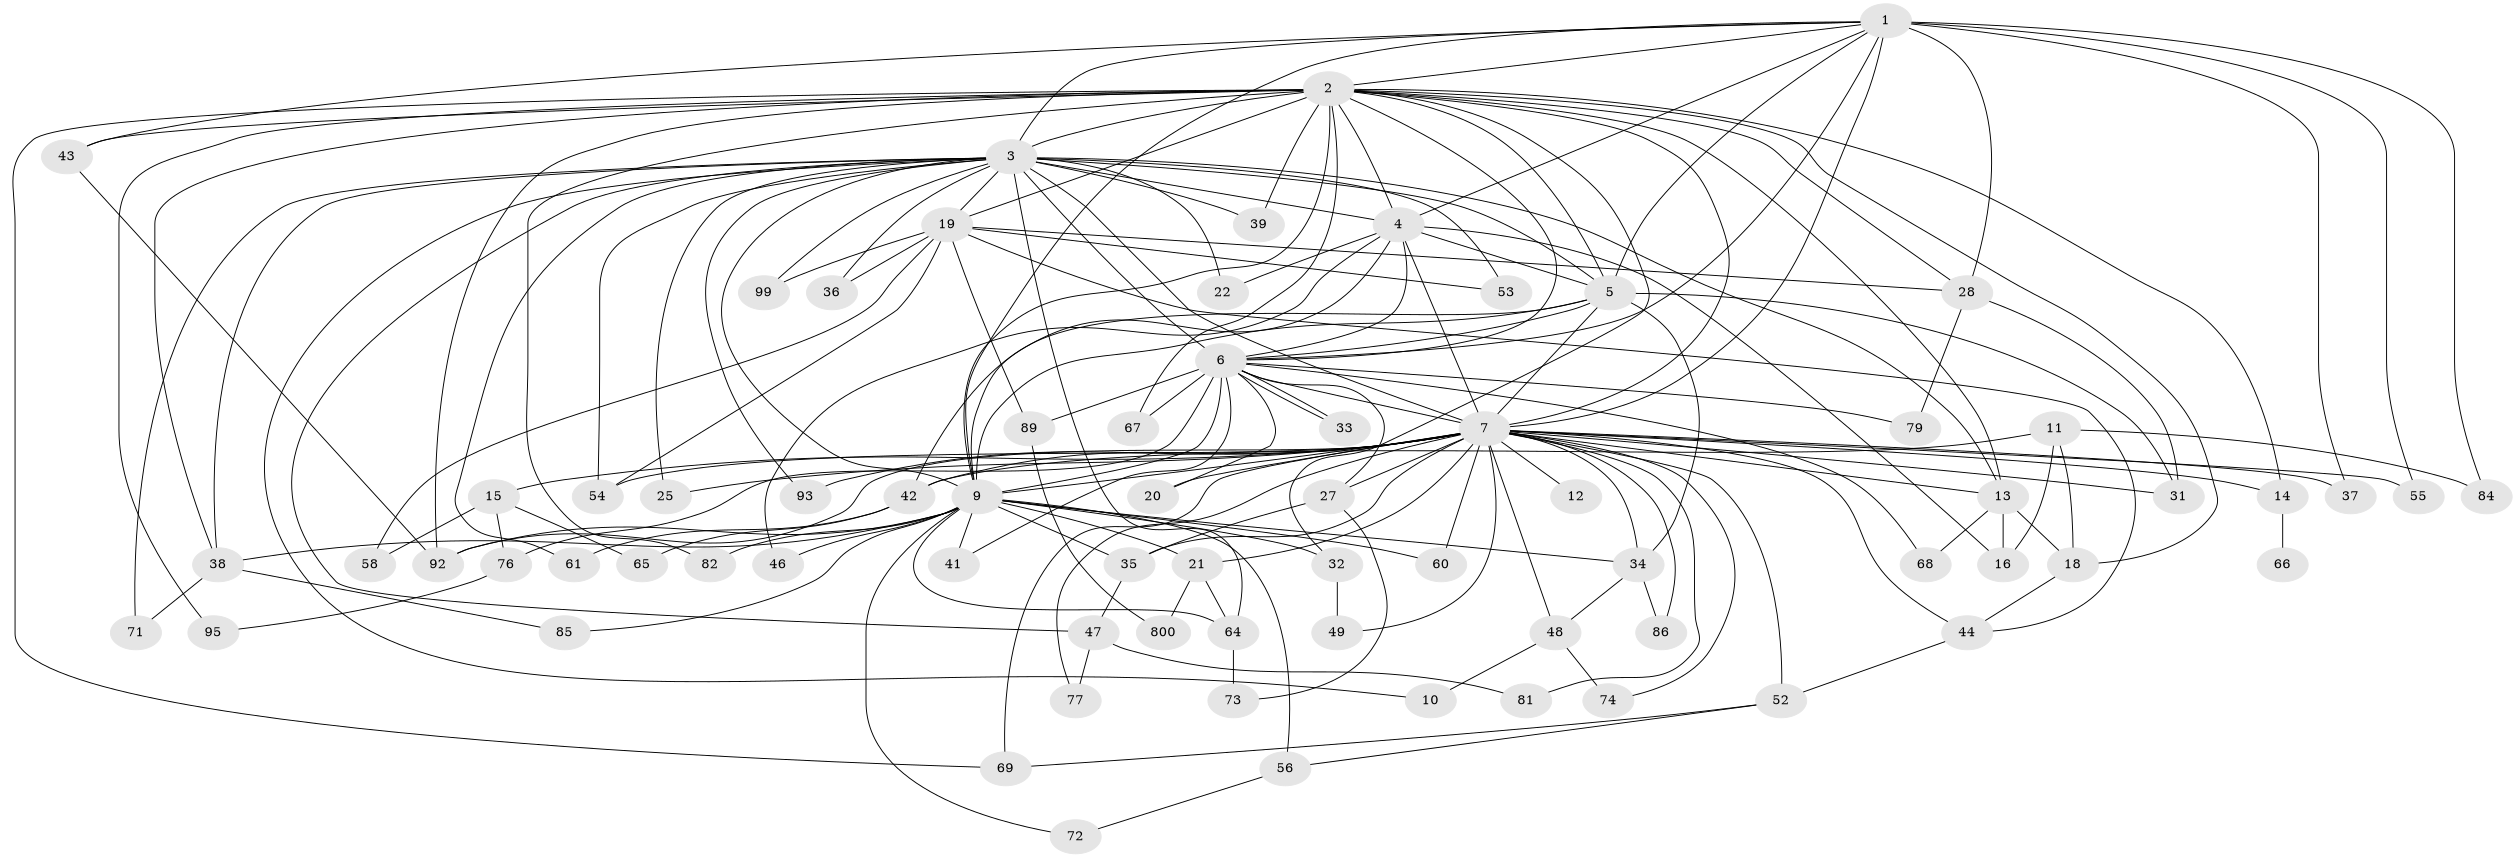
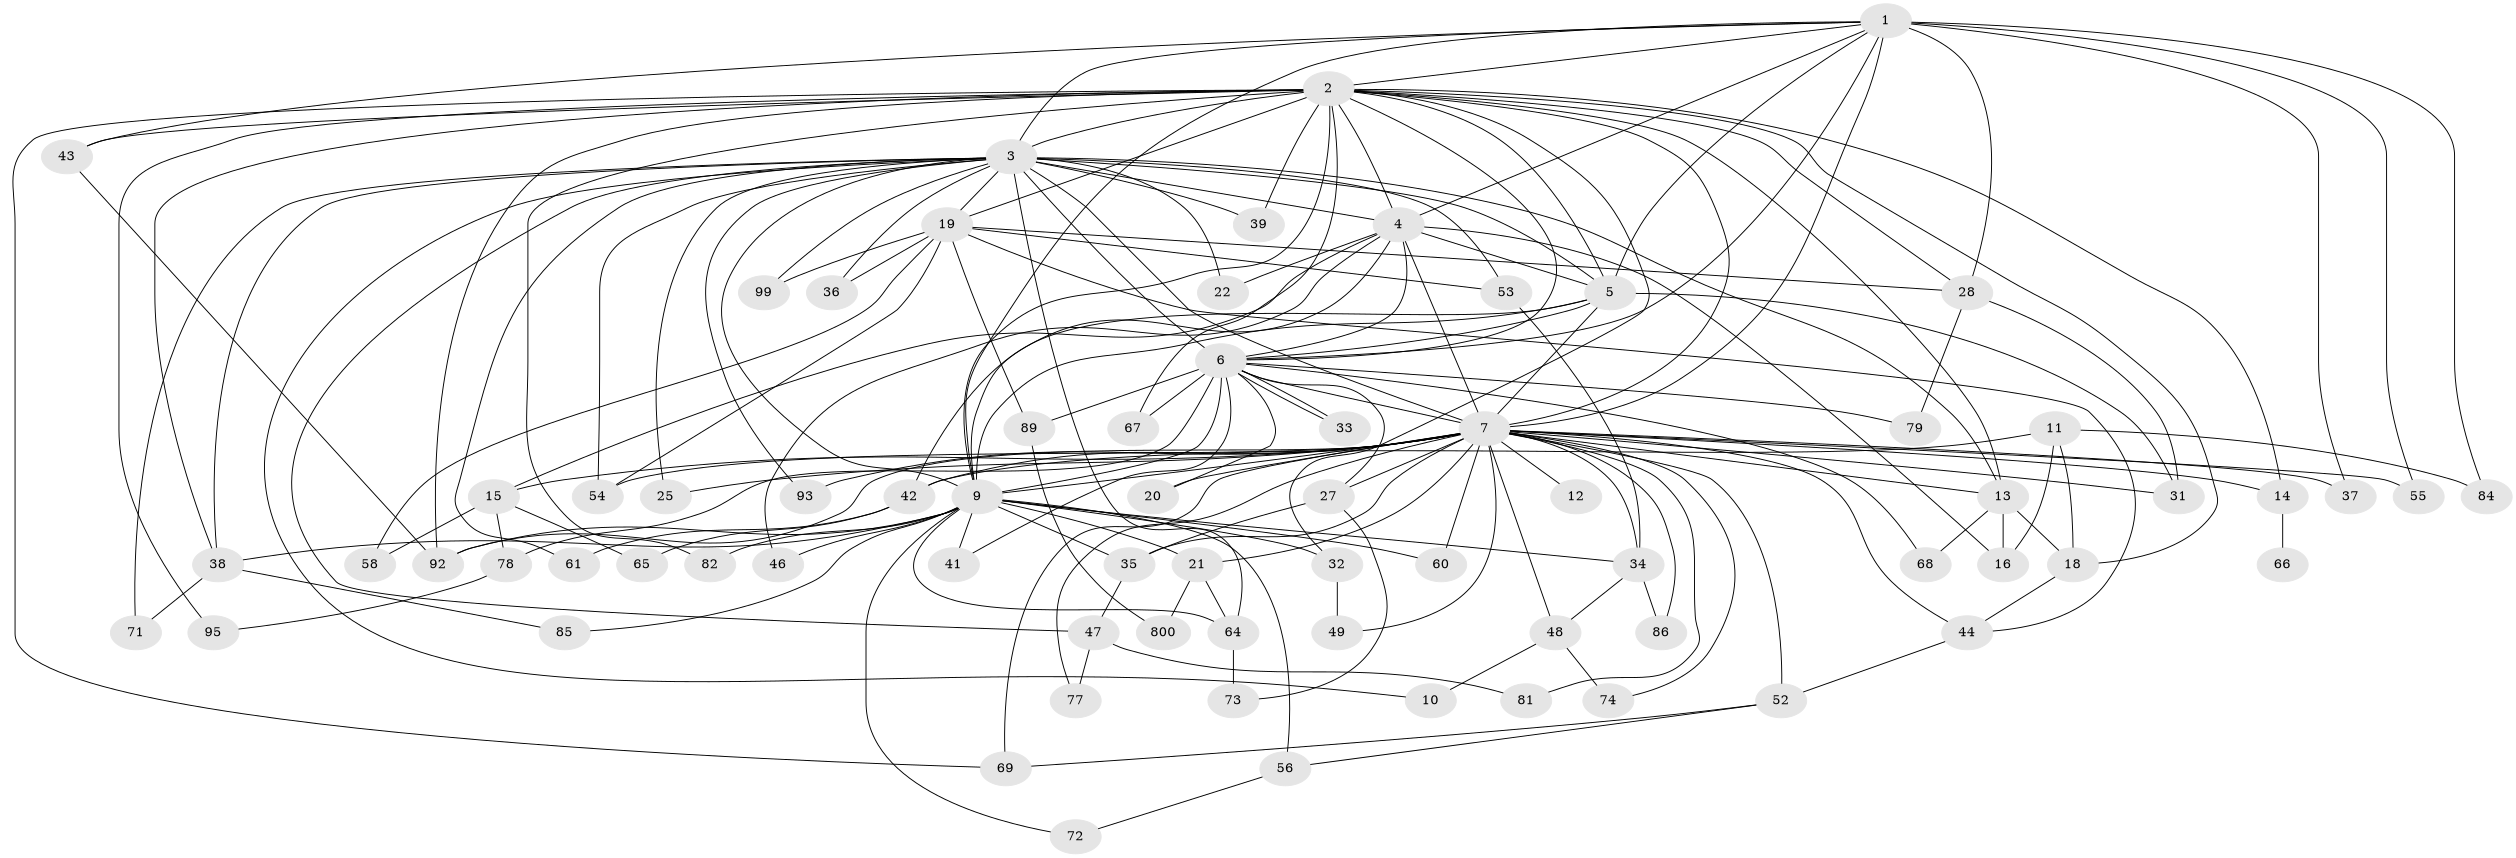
edge "4" -- "15": added
edge "5" -- "34": now "53" -- "34"
node "76": label "76" -> "78"
